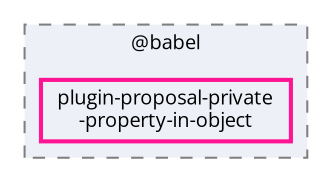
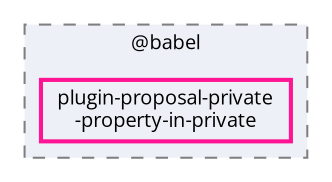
node "plugin-proposal-private -property-in-object": label "plugin-proposal-private -property-in-object" -> "plugin-proposal-private -property-in-private"
